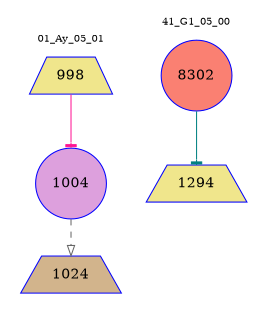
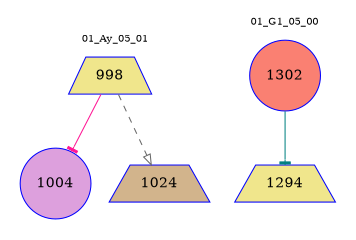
cluster "41_G1_05_00": label "41_G1_05_00" -> "01_G1_05_00"
node "8302": label "8302" -> "1302"
edge "1004" -> "1024": now "998" -> "1024"
